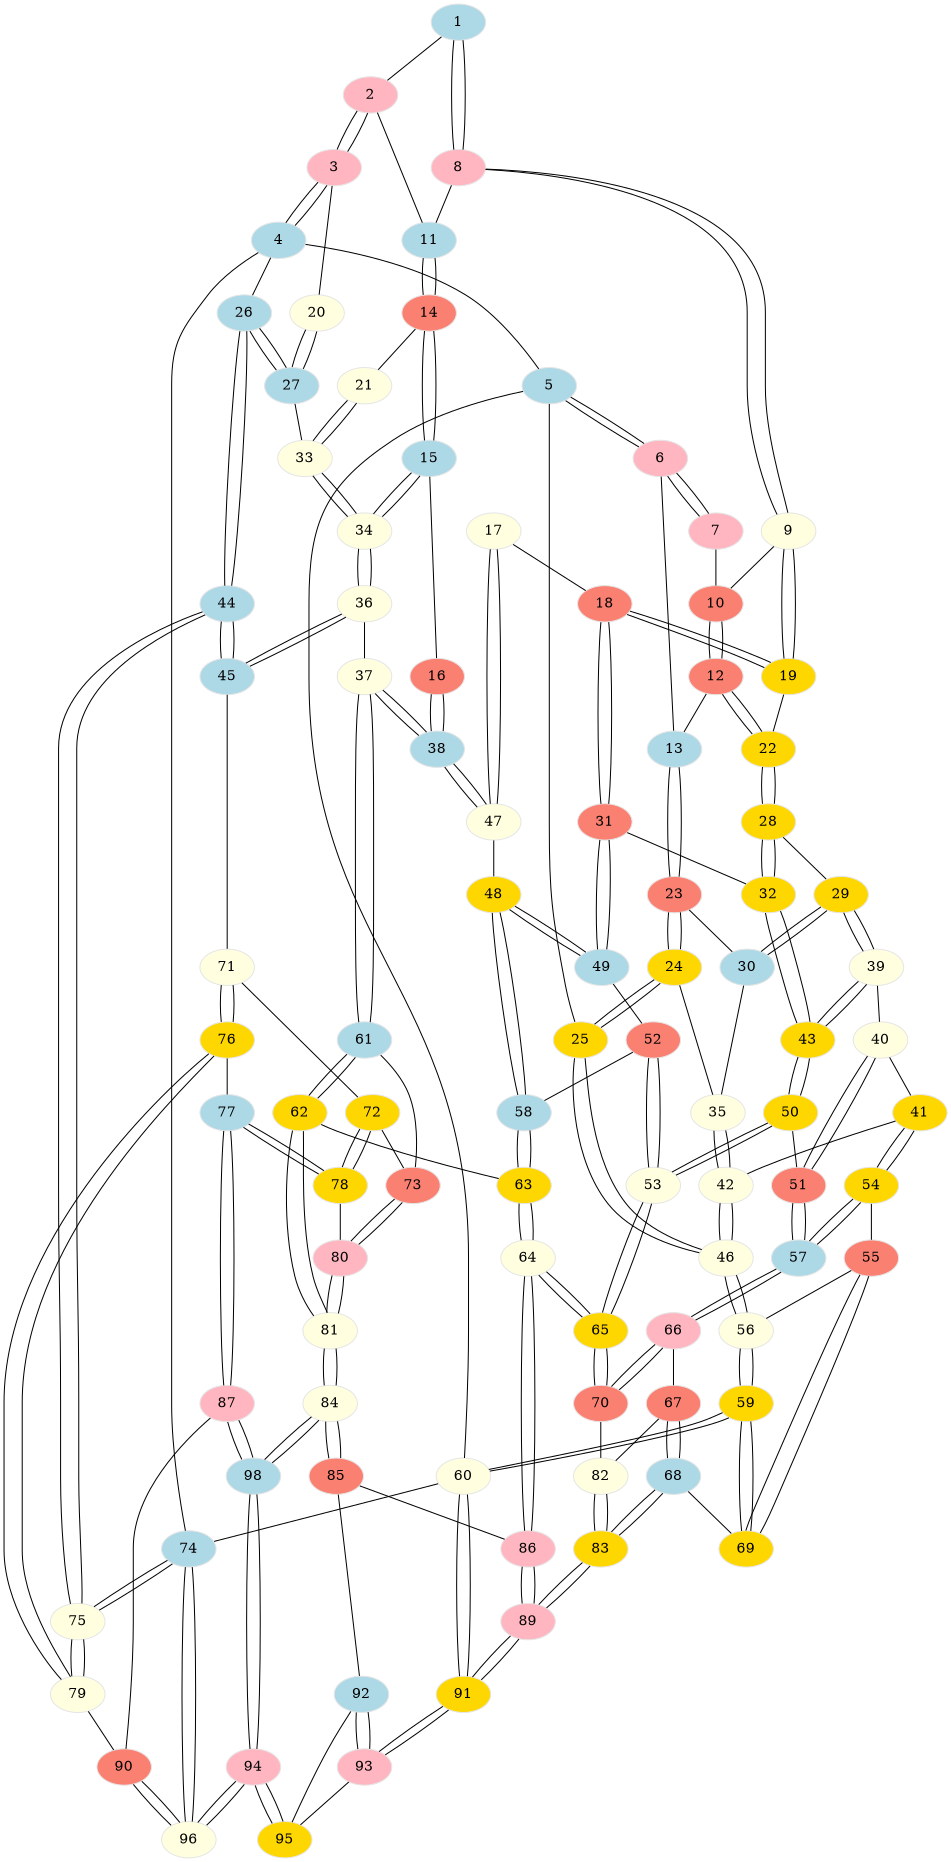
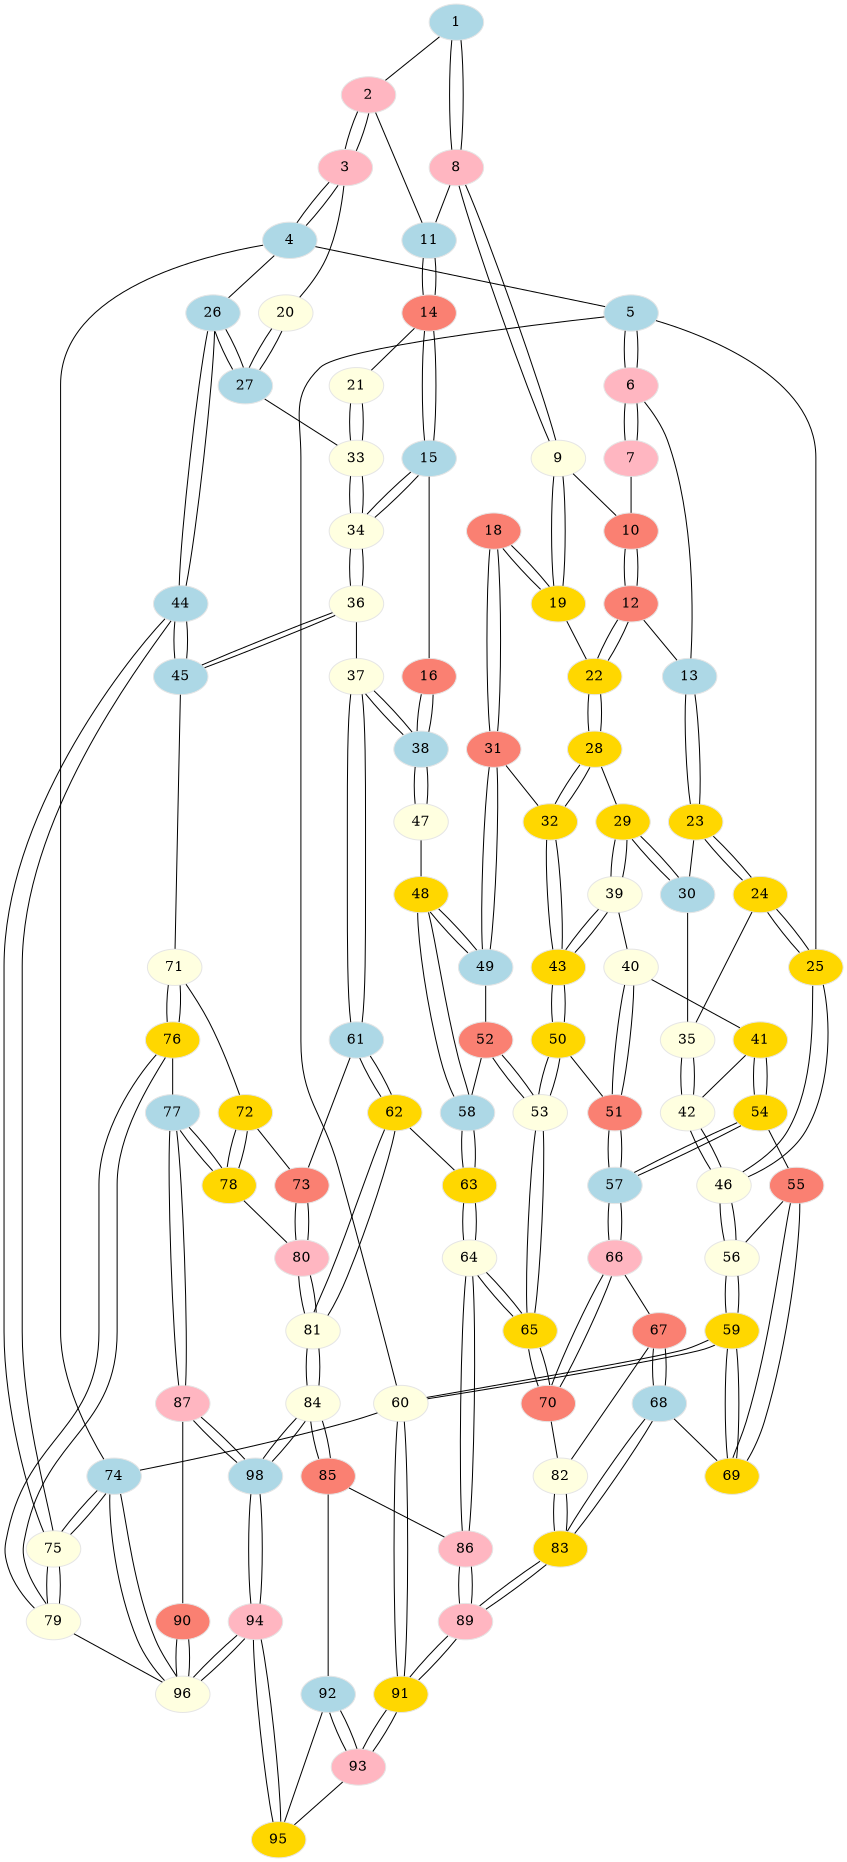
node "17": removed
node "23": fillcolor salmon -> gold
edge "79" -- "90": now "79" -- "96"
